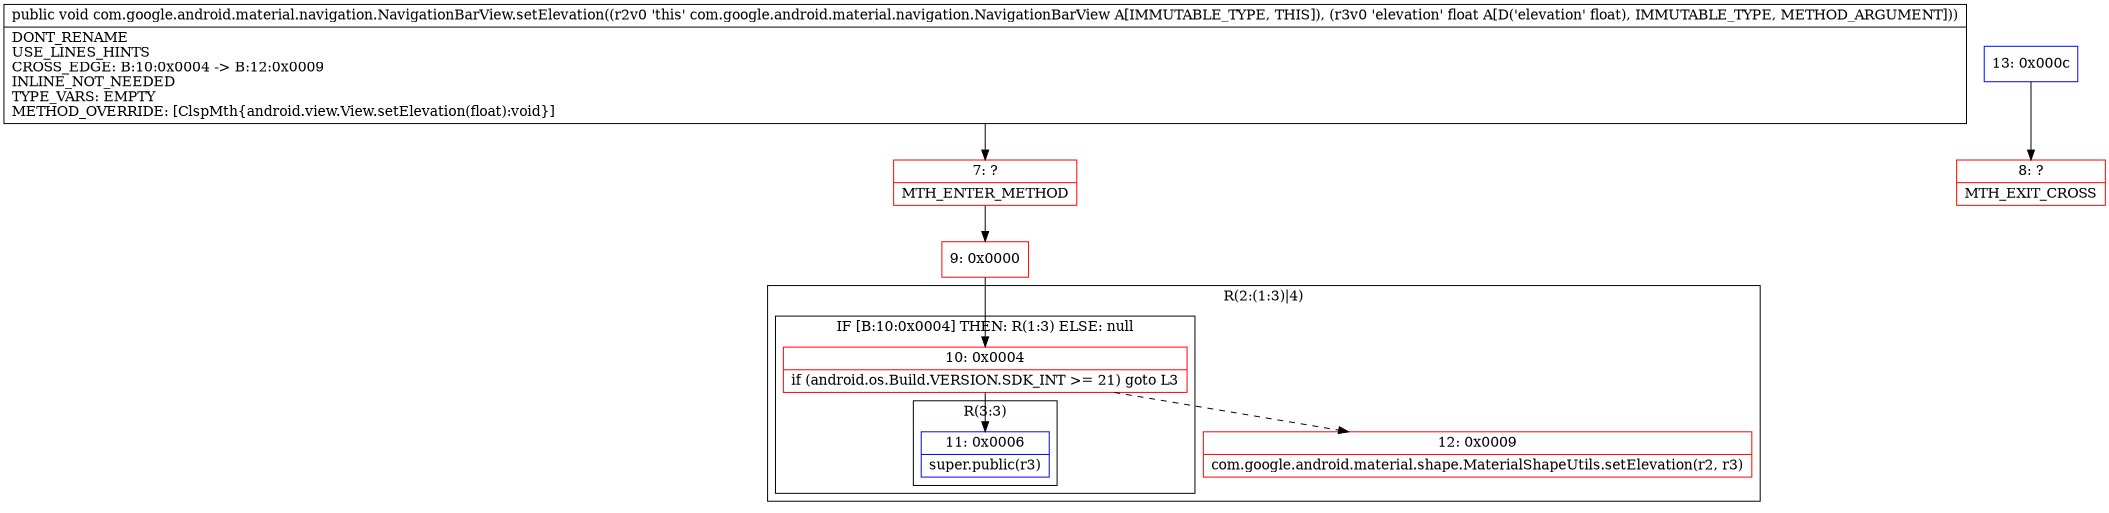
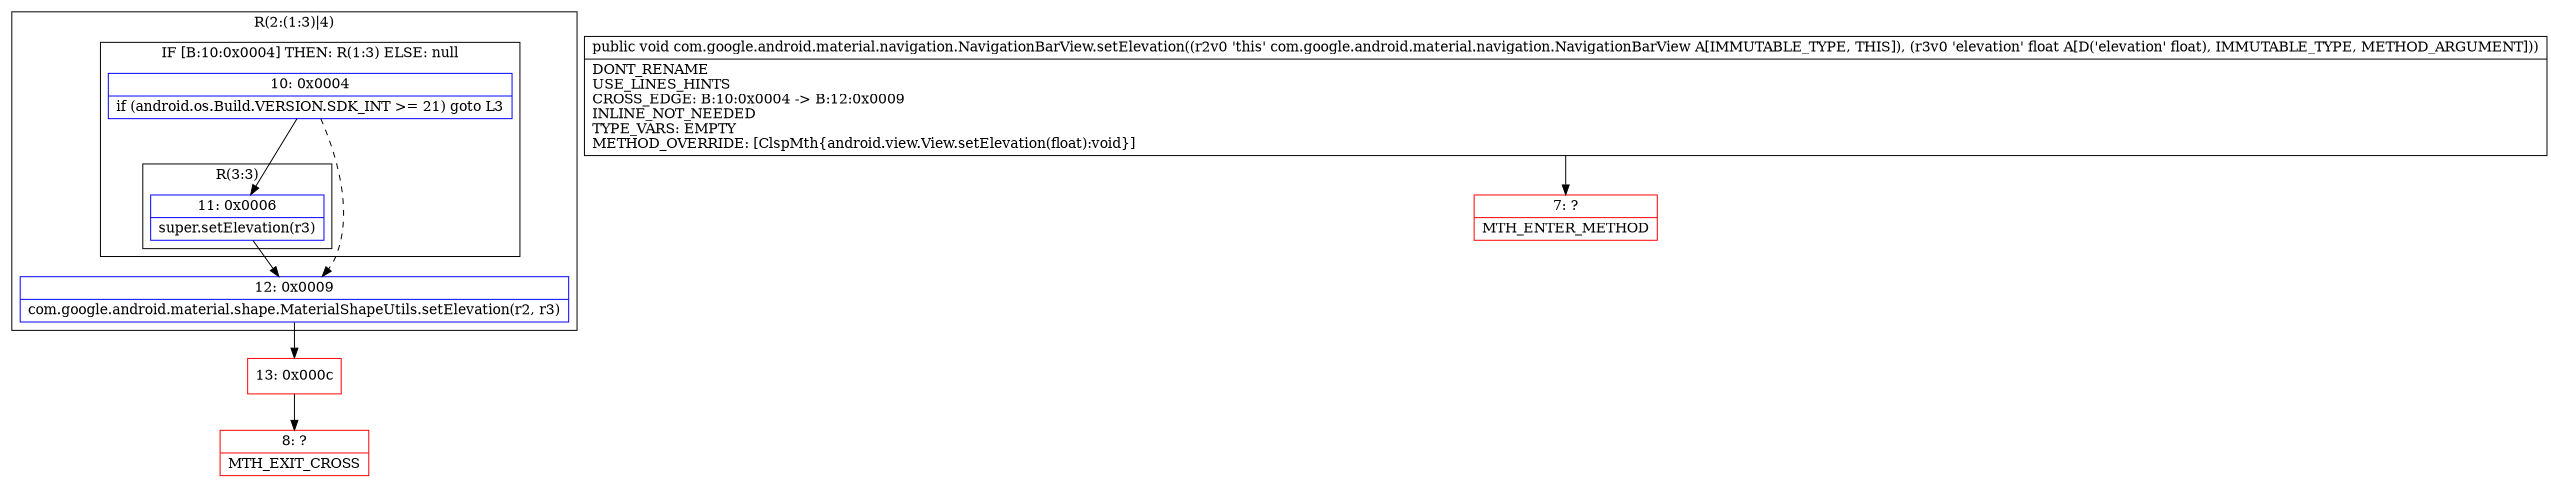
node "13: 0x000c": color blue -> red
edge "11: 0x0006" -> "12: 0x0009": added
node "9: 0x0000": removed
edge "12: 0x0009" -> "13: 0x000c": added
node "10: 0x0004": color red -> blue
node "12: 0x0009": color red -> blue
node "11: 0x0006": text "super.public(r3)" -> "super.setElevation(r3)"
